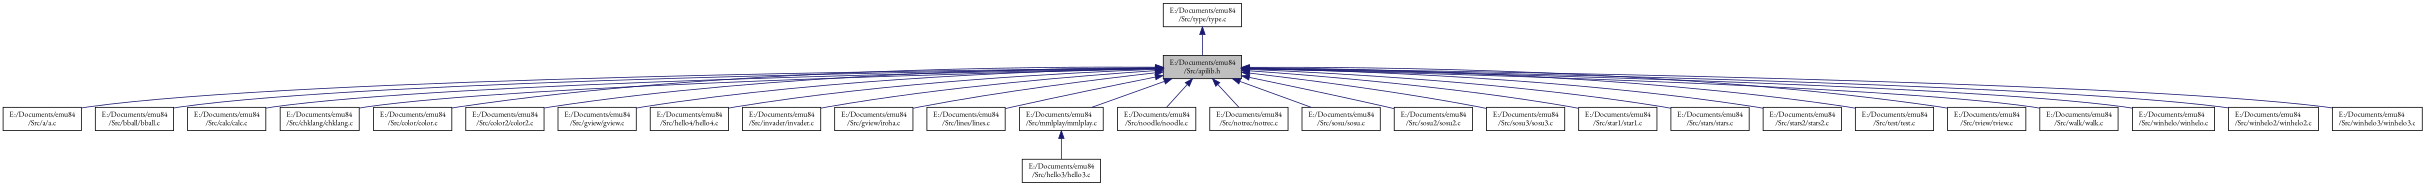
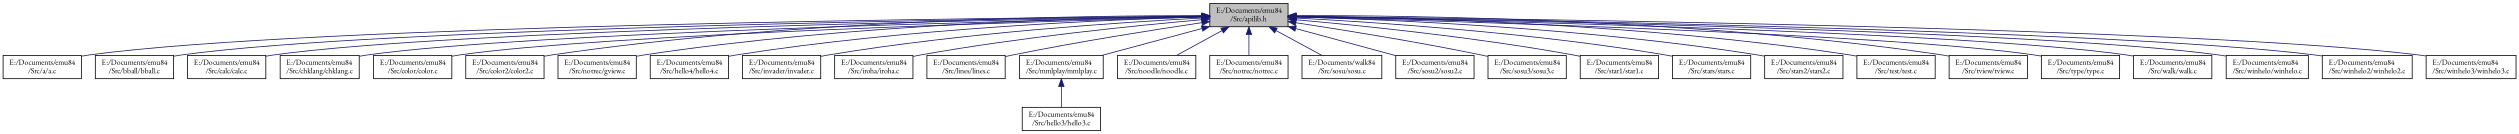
edge "E:/Documents/emu84 /Src/apilib.h" -> "E:/Documents/emu84 /Src/type/type.c": reversed
node "E:/Documents/emu84 /Src/gview/gview.c": label "E:/Documents/emu84 /Src/gview/gview.c" -> "E:/Documents/emu84 /Src/notrec/gview.c"
node "E:/Documents/emu84 /Src/gview/iroha.c": label "E:/Documents/emu84 /Src/gview/iroha.c" -> "E:/Documents/emu84 /Src/iroha/iroha.c"
node "E:/Documents/emu84 /Src/sosu/sosu.c": label "E:/Documents/emu84 /Src/sosu/sosu.c" -> "E:/Documents/walk84 /Src/sosu/sosu.c"
